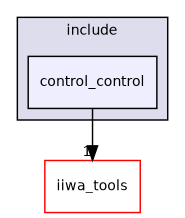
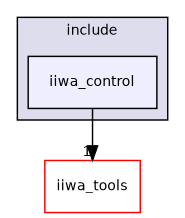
node "control_control": label "control_control" -> "iiwa_control"
